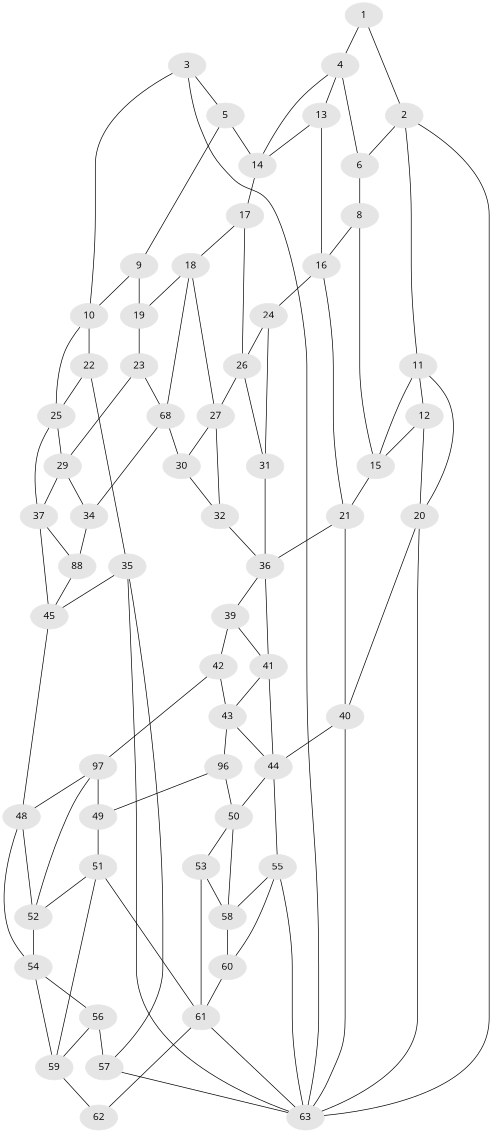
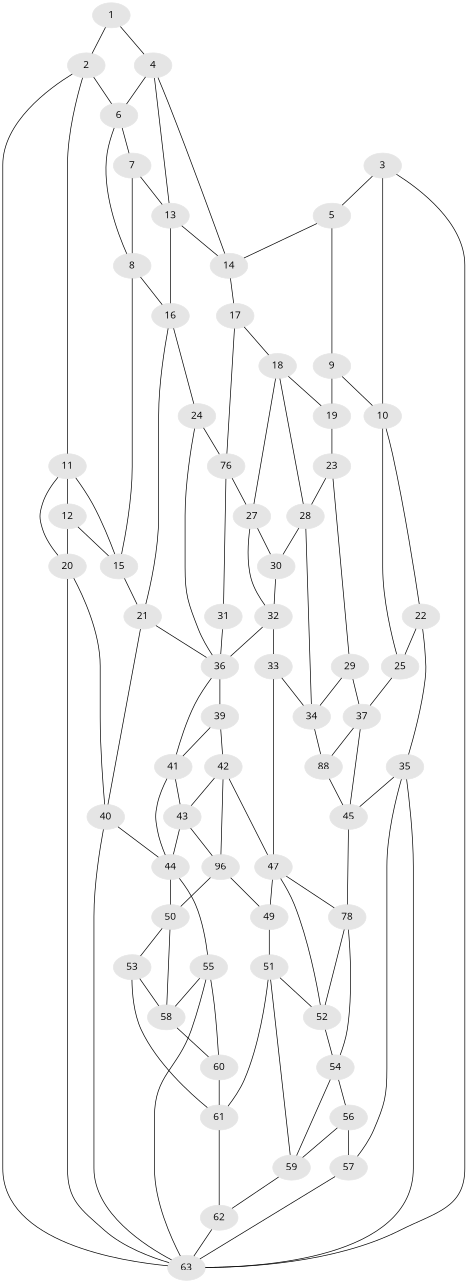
node "7": added
node "26": label "26" -> "76"
edge "24" -- "31": now "24" -- "36"
node "68": label "68" -> "28"
edge "25" -- "29": removed
node "33": added
node "97": label "97" -> "47"
node "48": label "48" -> "78"
edge "42" -- "96": added
edge "61" -- "63": now "62" -- "63"
